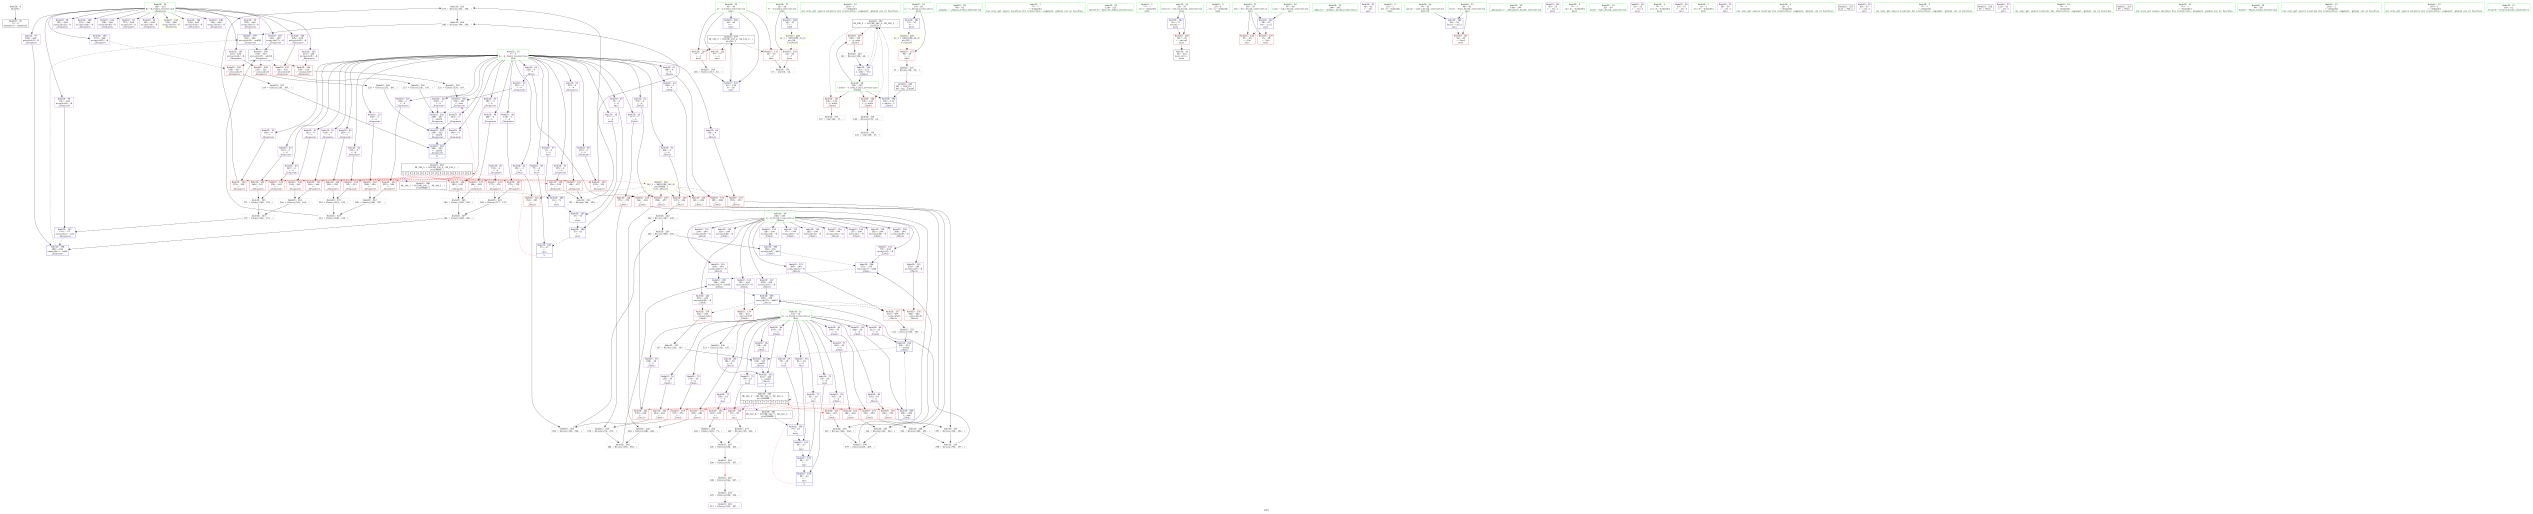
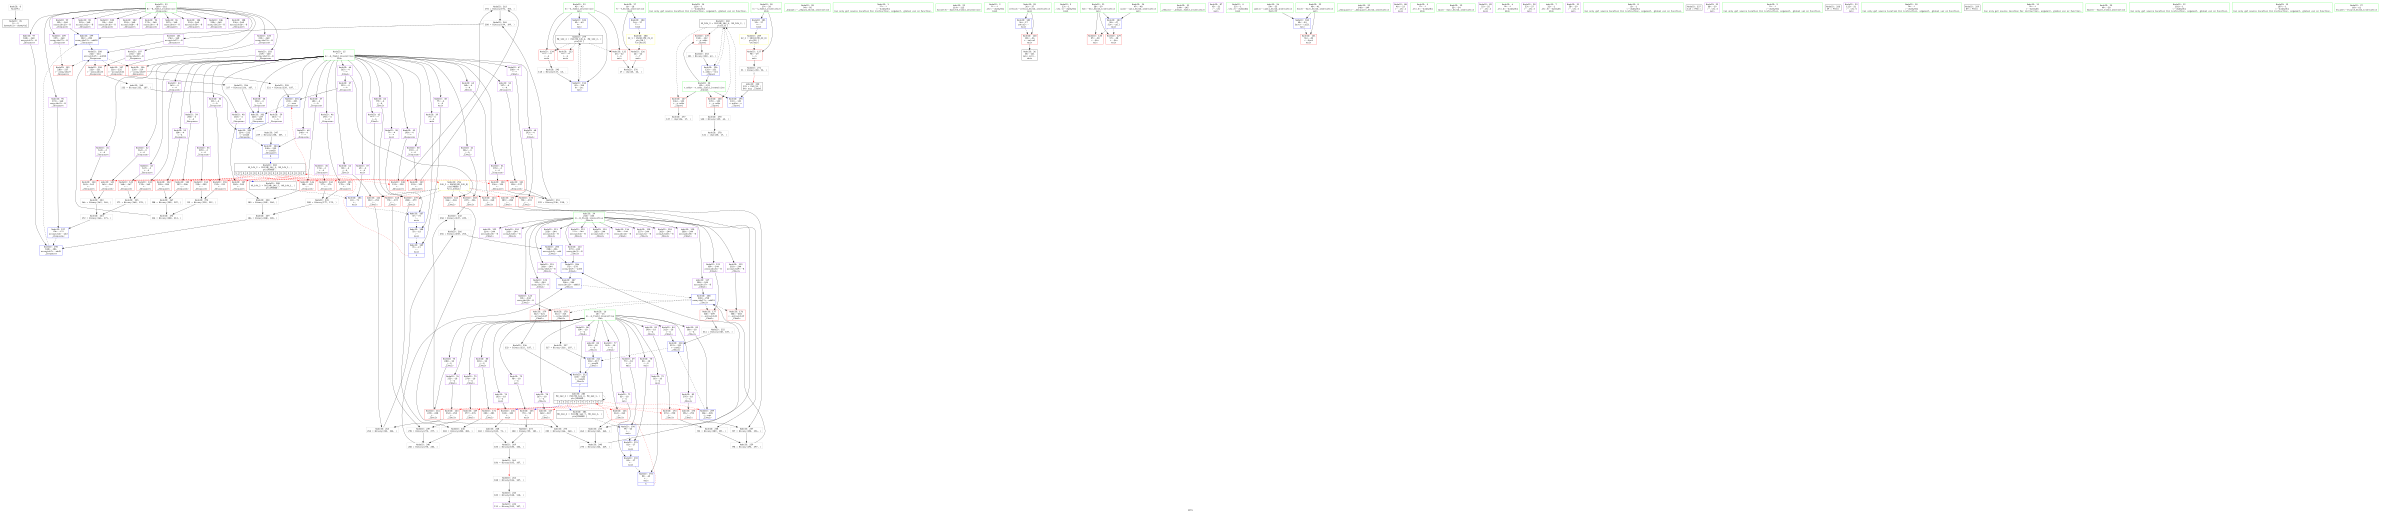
node "NodeID: 104": color yellow -> purple
edge "NodeID: 159" -> "NodeID: 247": removed
